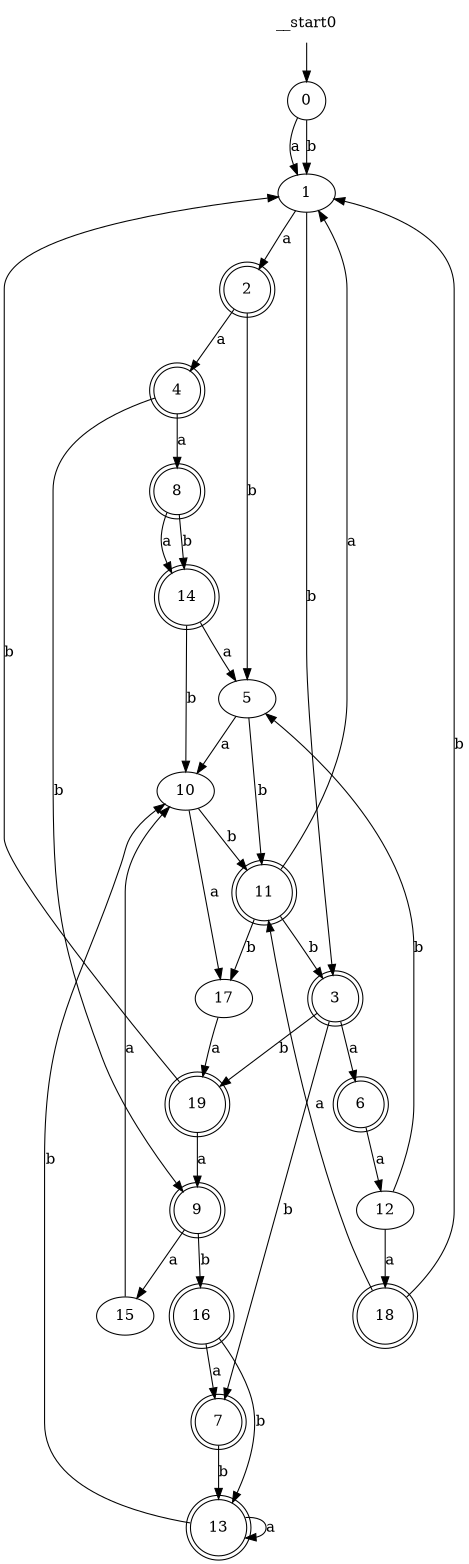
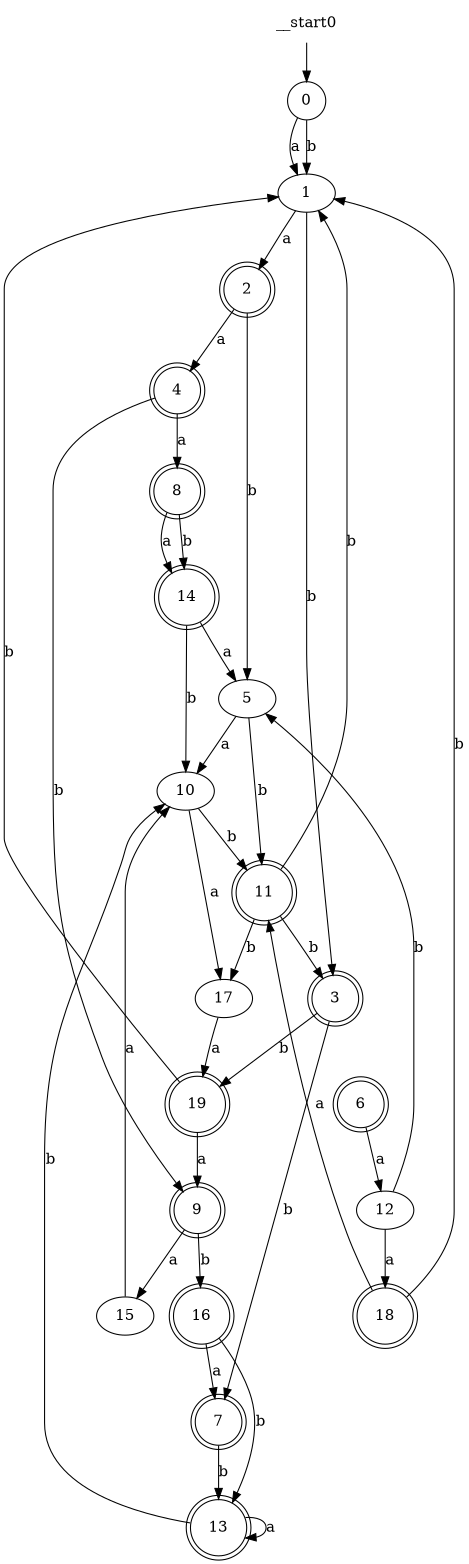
edge "11" -> "1": label "a" -> "b"
edge "3" -> "6": removed, label "a"
